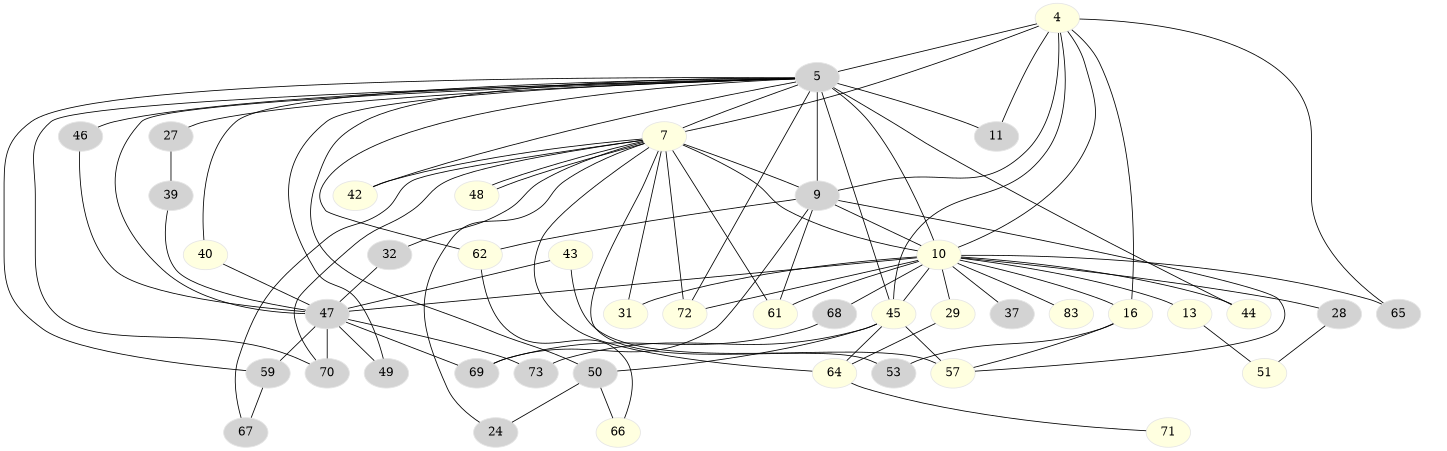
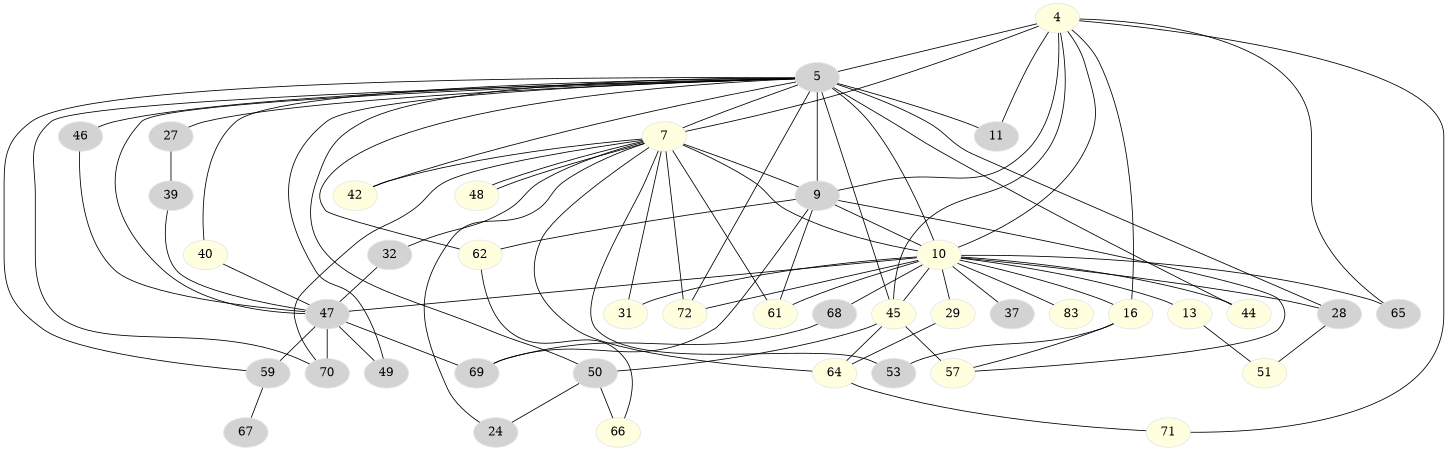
edge "4" -- "71": added
edge "5" -- "28": added
edge "7" -- "67": removed
node "43": removed
node "73": removed
